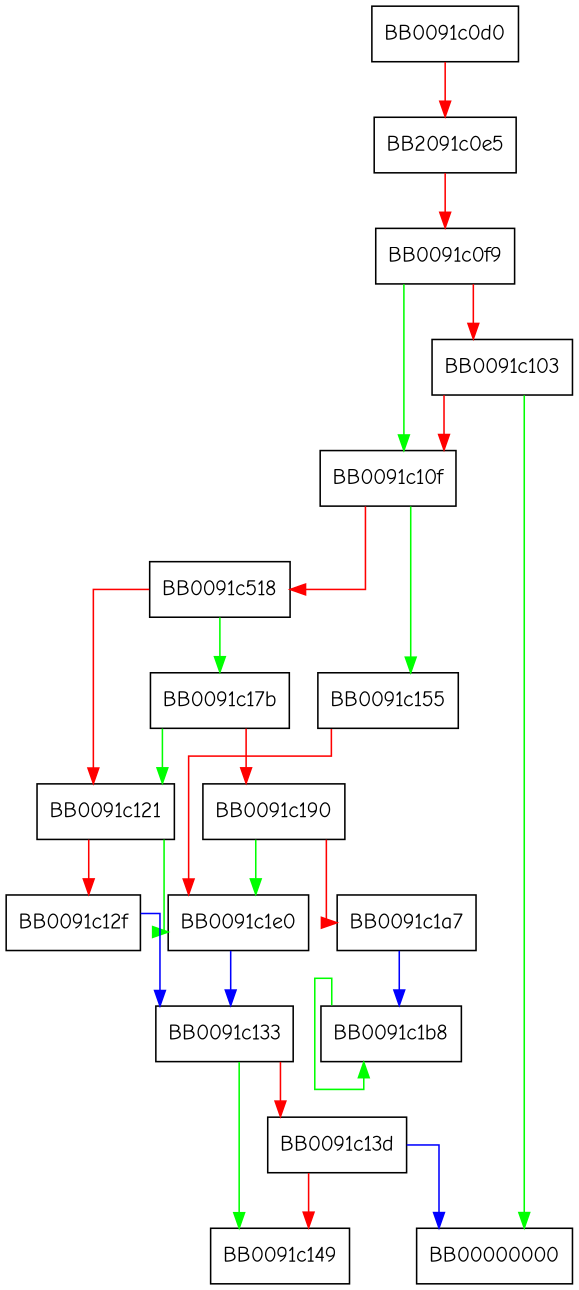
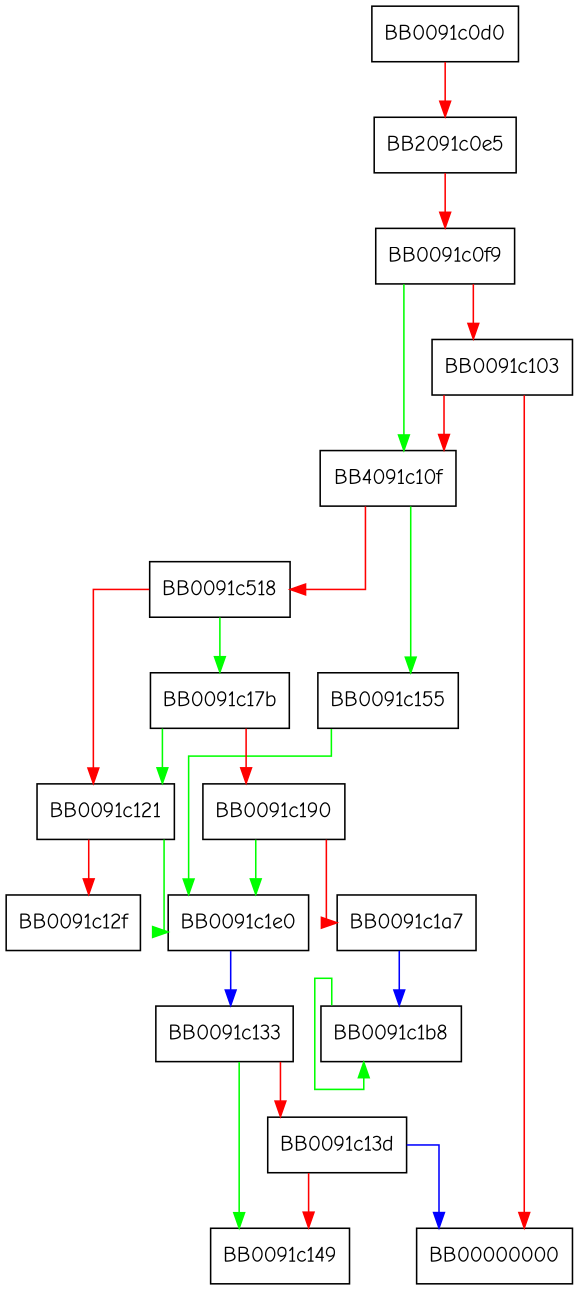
node "BB0091c10f": label "BB0091c10f" -> "BB4091c10f"
edge "BB0091c155" -> "BB0091c1e0": color red -> green
edge "BB0091c103" -> "BB00000000": color green -> red
edge "BB0091c12f" -> "BB0091c133": removed
